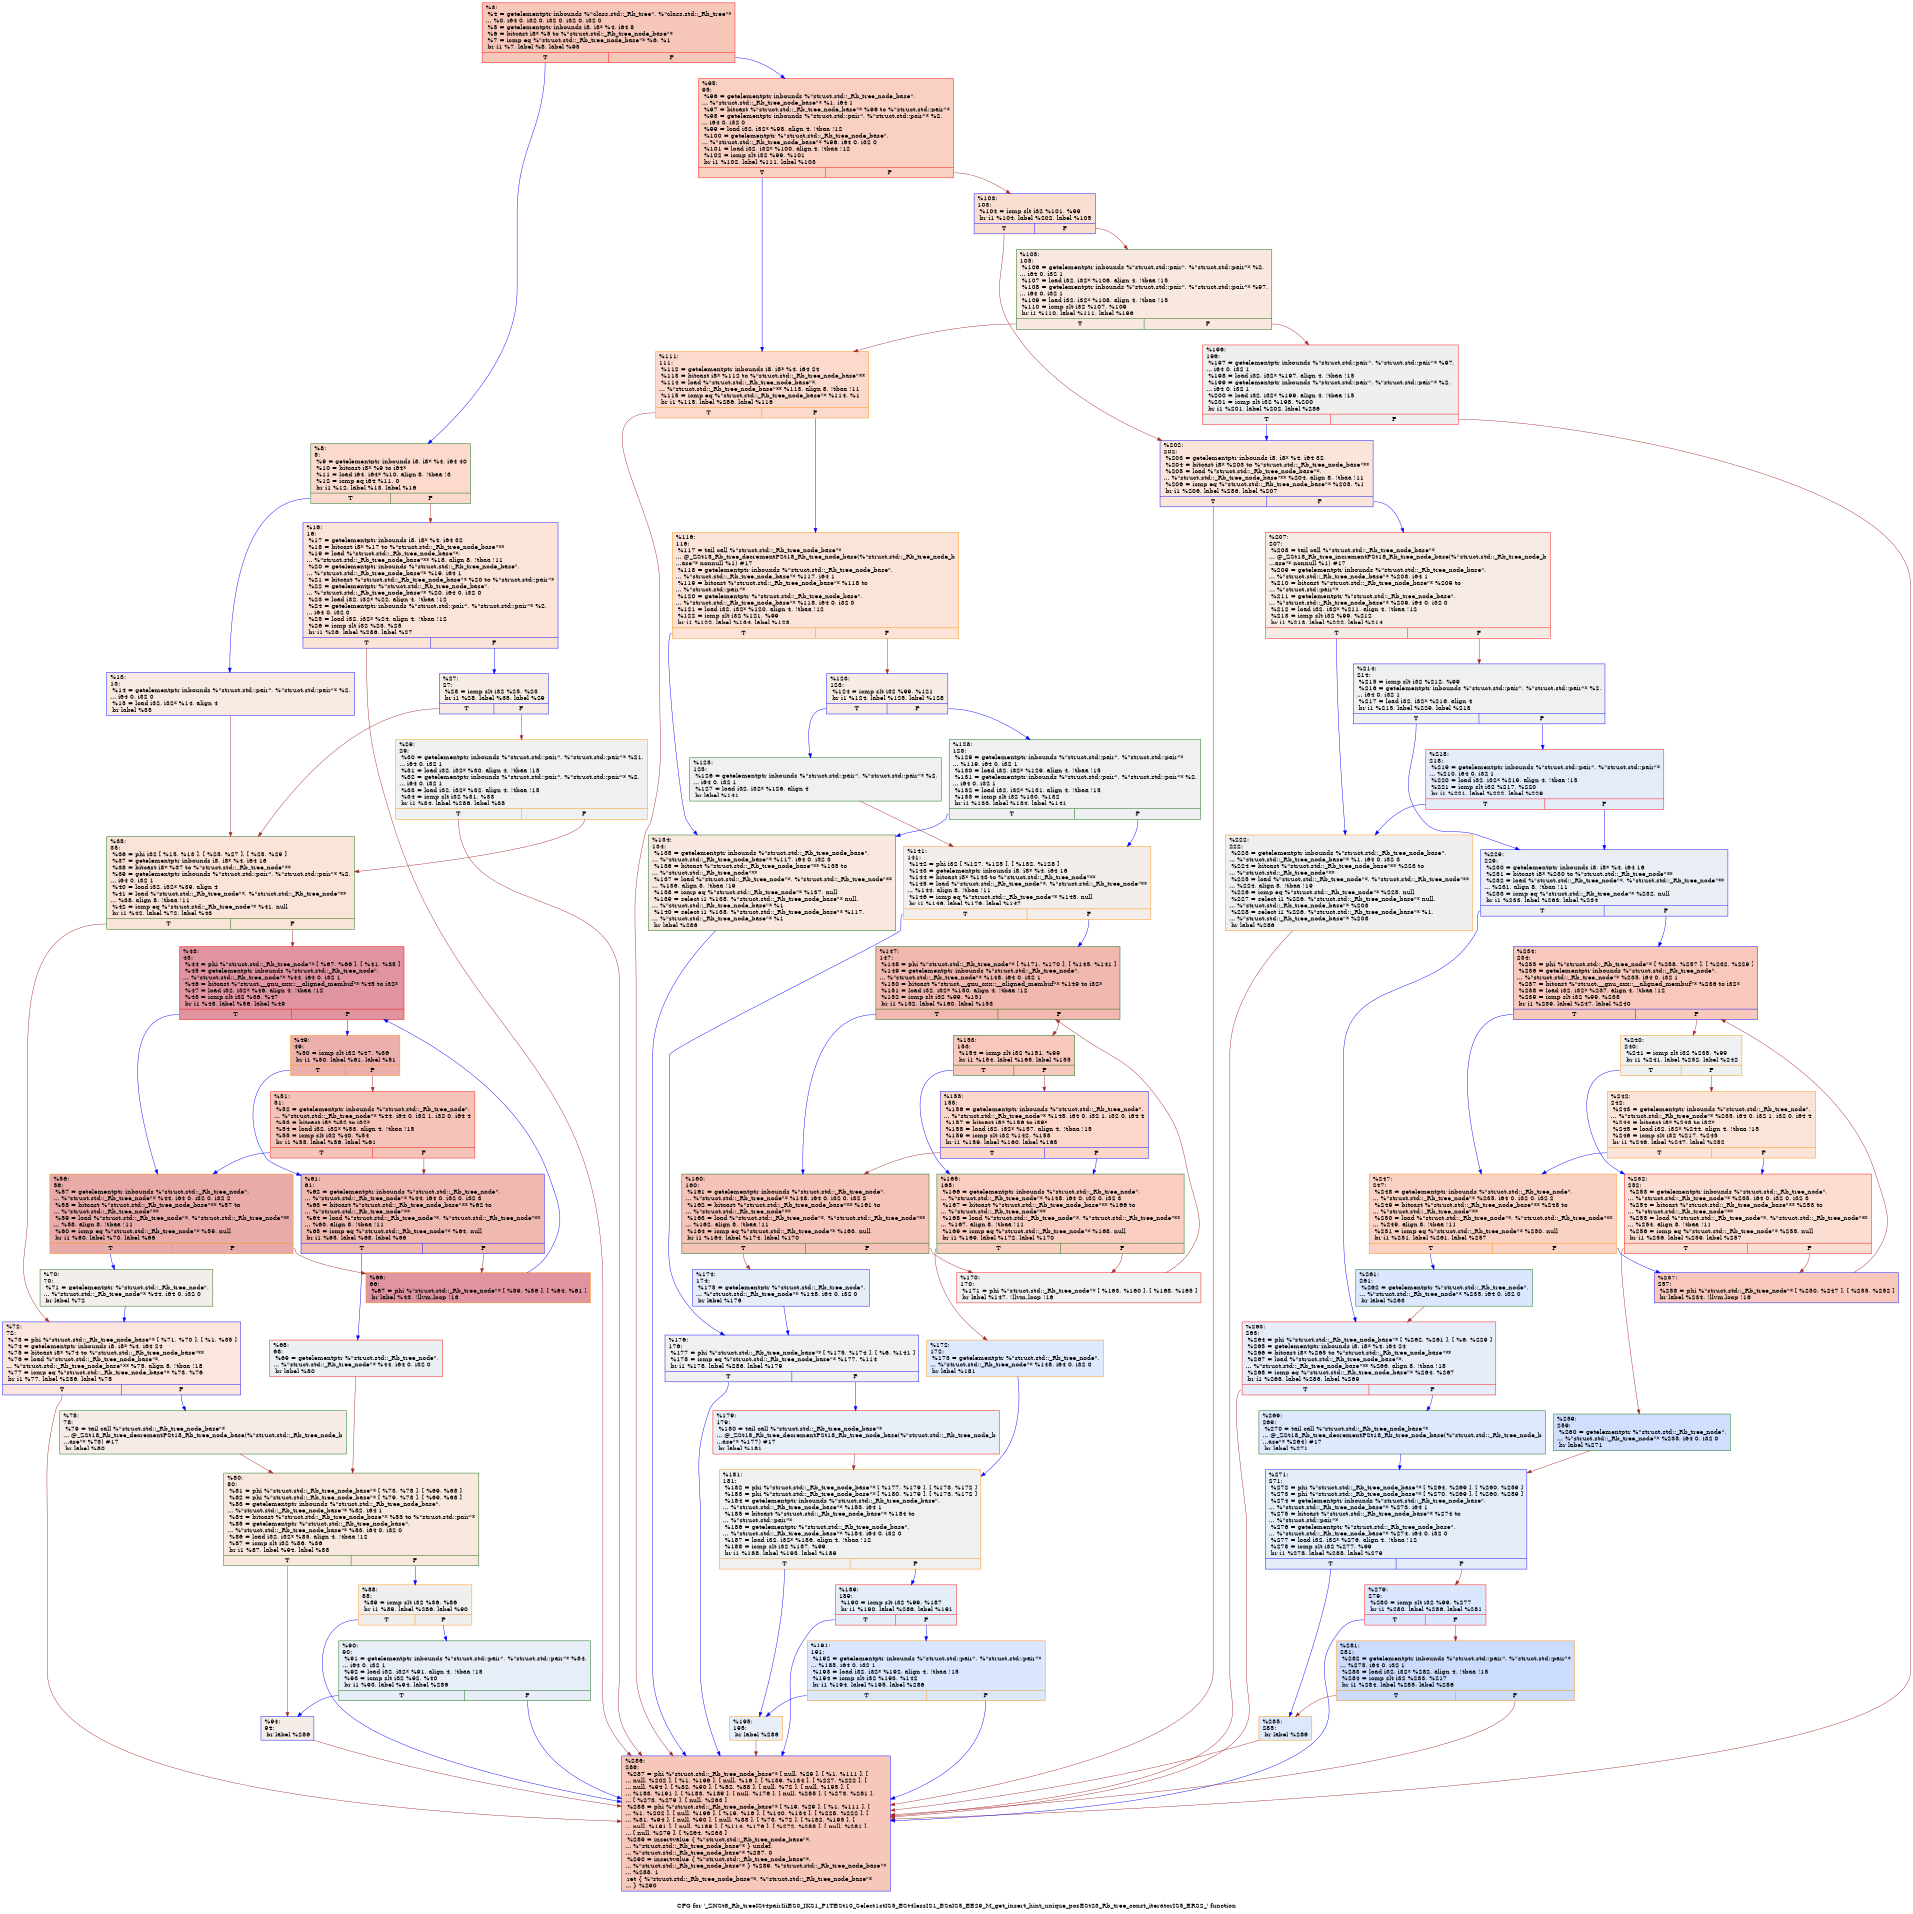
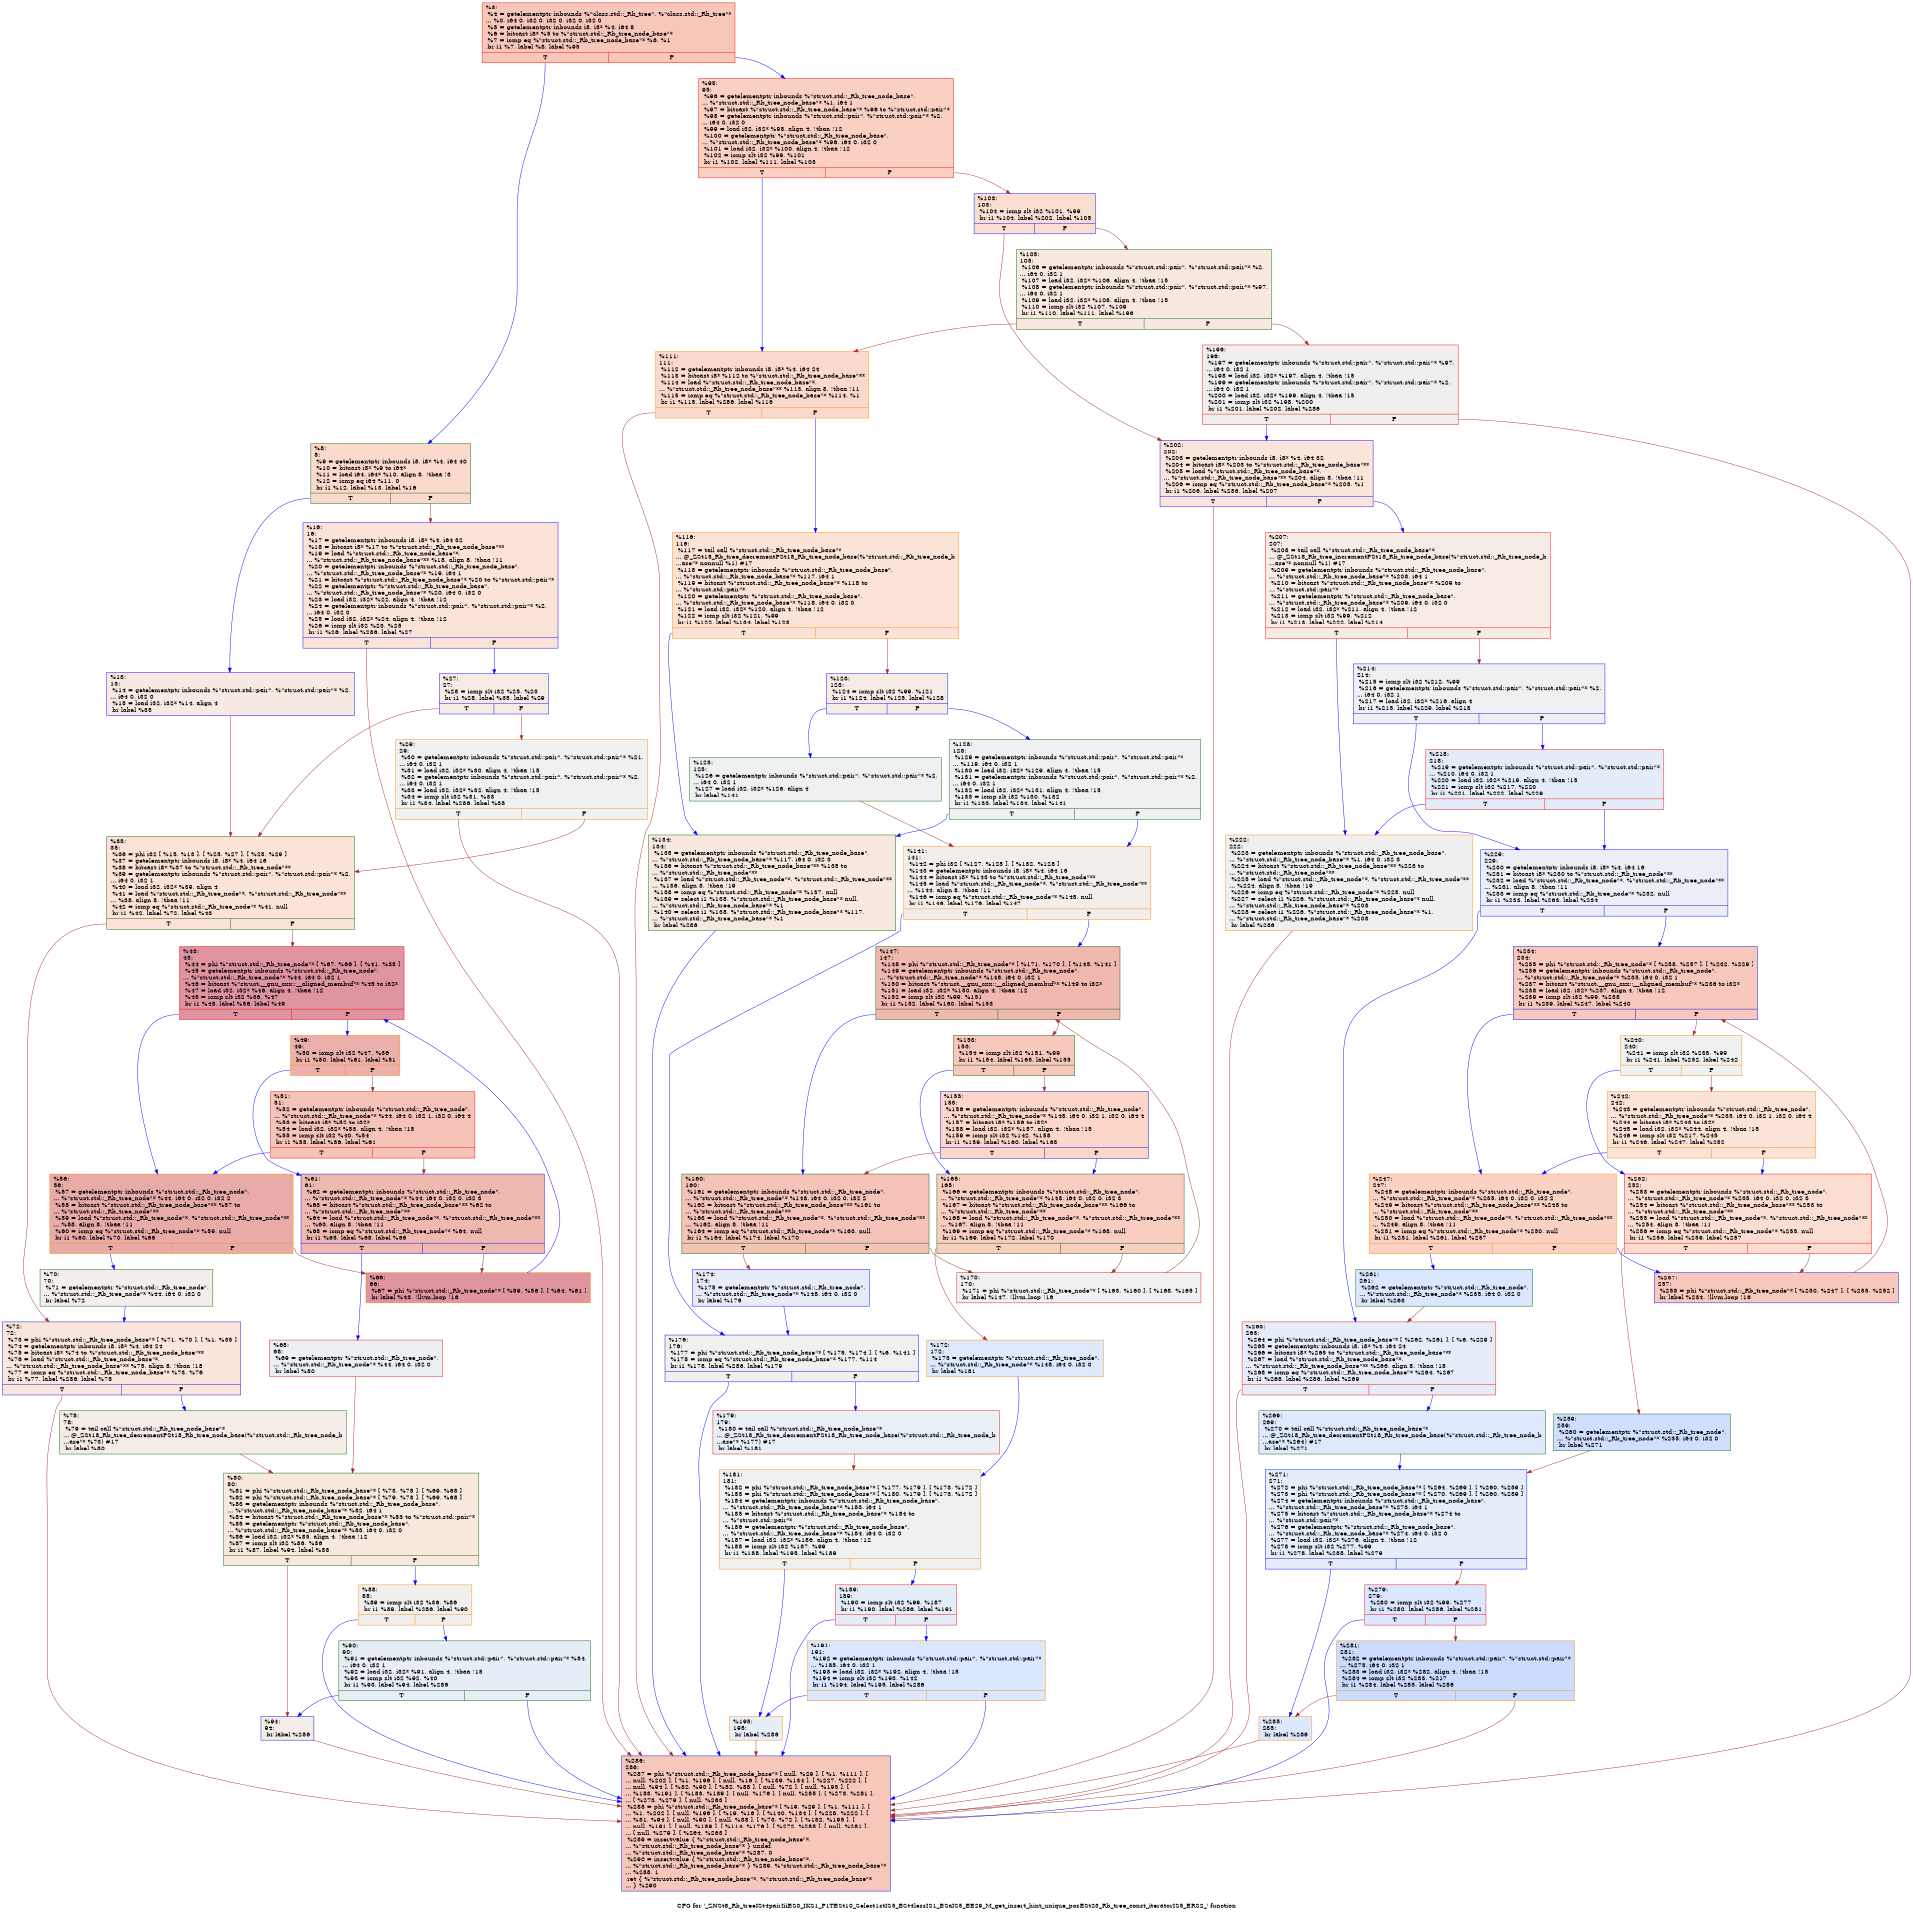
node "%155:": text "%157 = bitcast i8* %156 to i39*" -> "%157 = bitcast i8* %156 to i32*"
